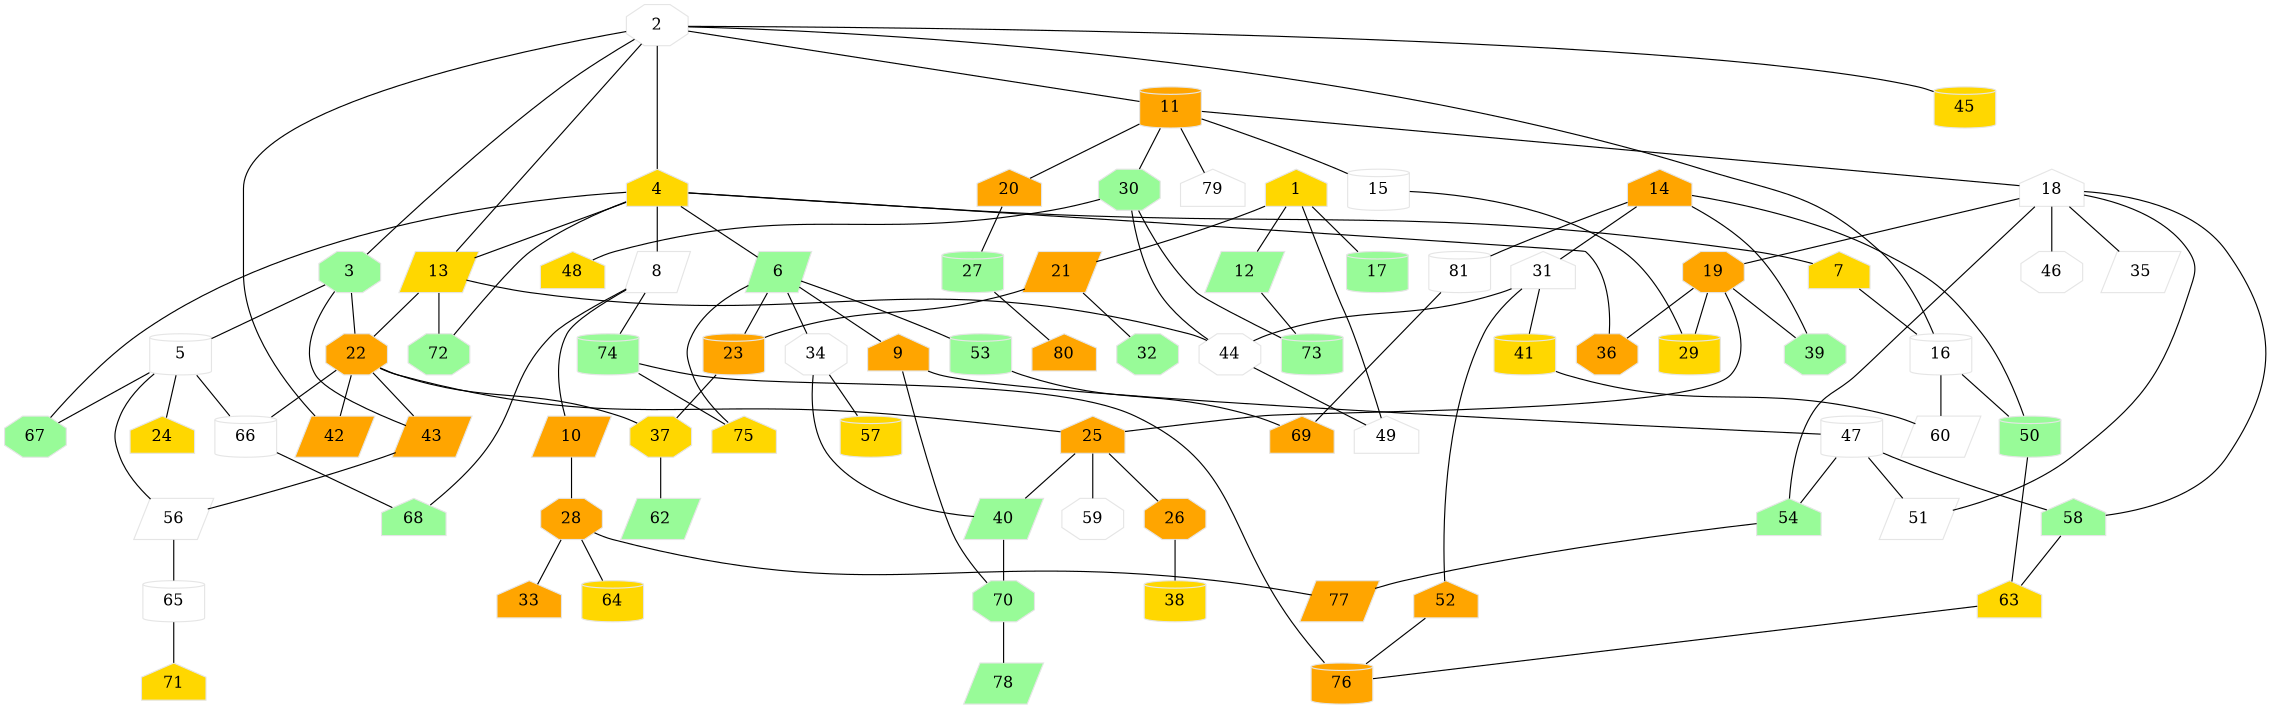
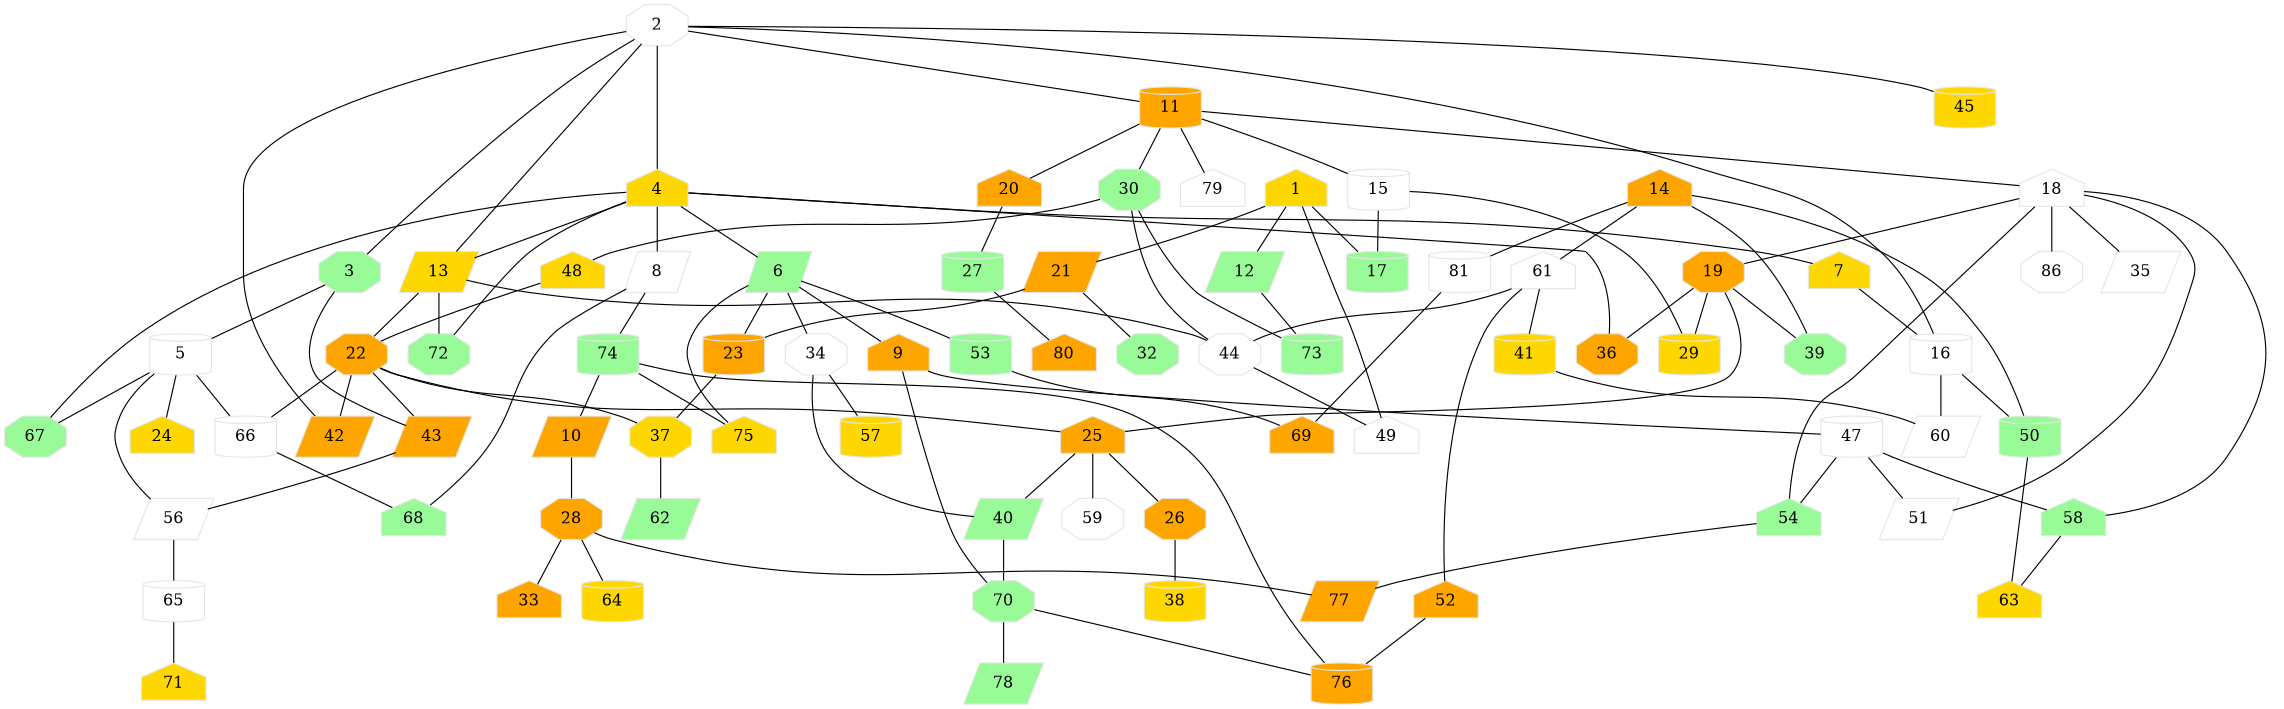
edge "15" -- "17": added
node "31": label "31" -> "61"
node "46": label "46" -> "86"
edge "3" -- "22": now "48" -- "22"
edge "8" -- "10": now "74" -- "10"
edge "63" -- "76": now "70" -- "76"
